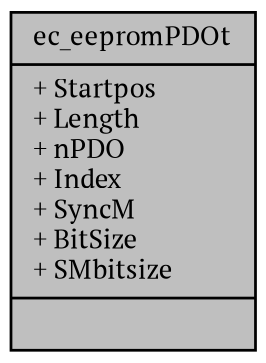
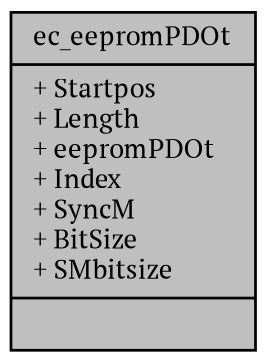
node "ec_eepromPDOt": text "+ nPDO" -> "+ eepromPDOt"
